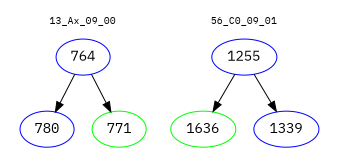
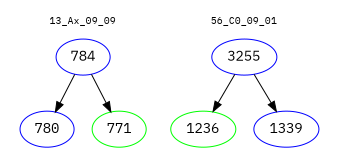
cluster "13_Ax_09_00": label "13_Ax_09_00" -> "13_Ax_09_09"
node "764": label "764" -> "784"
node "1255": label "1255" -> "3255"
node "1636": label "1636" -> "1236"
